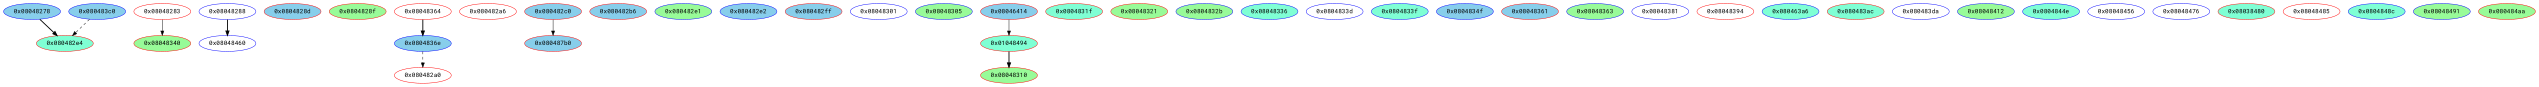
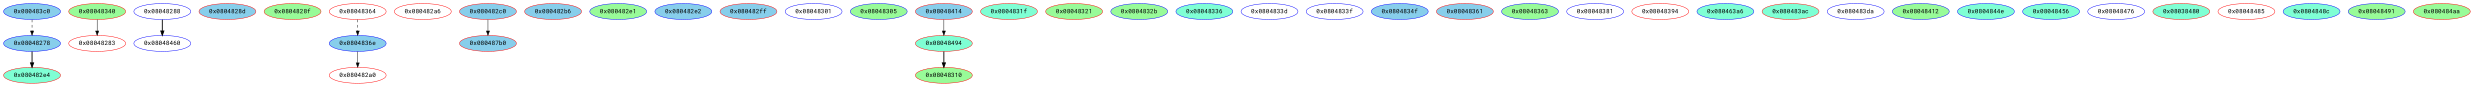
node "0x08046414": label "0x08046414" -> "0x08048414"
node "0x0804833f": fillcolor aquamarine -> white
node "0x08048456": fillcolor white -> aquamarine
edge "0x08048283" -> "0x08048340": reversed
edge "0x08048364" -> "0x0804836e": style bold -> dashed
edge "0x080483c0" -> "0x080482e4": now "0x080483c0" -> "0x08048278"
node "0x01048494": label "0x01048494" -> "0x08048494"
edge "0x0804836e" -> "0x080482a0": style dashed -> solid
